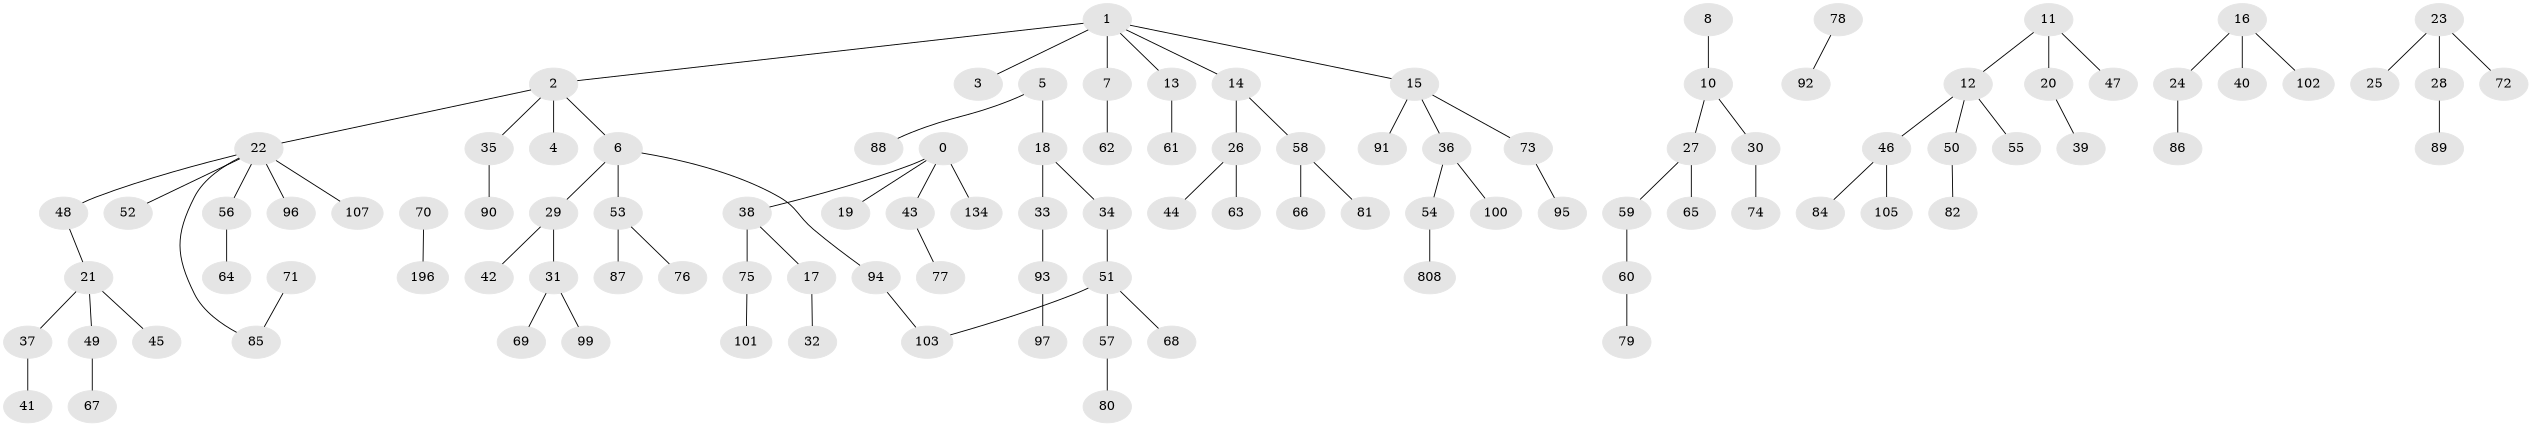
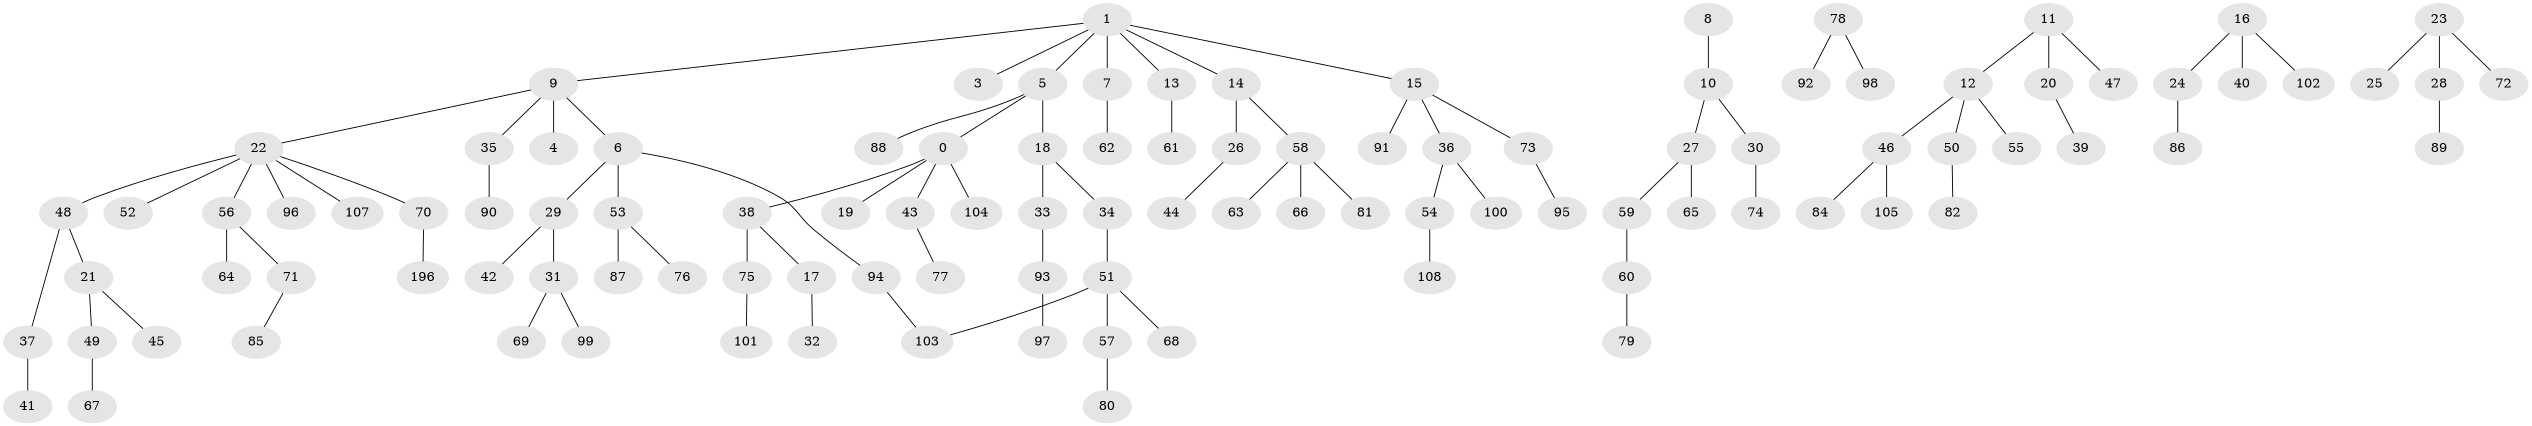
edge "1" -- "5": added
node "2": label "2" -> "9"
node "98": added
edge "5" -- "0": added
edge "26" -- "63": now "58" -- "63"
node "134": label "134" -> "104"
edge "22" -- "85": now "22" -- "70"
edge "56" -- "71": added
node "808": label "808" -> "108"
edge "21" -- "37": now "48" -- "37"
